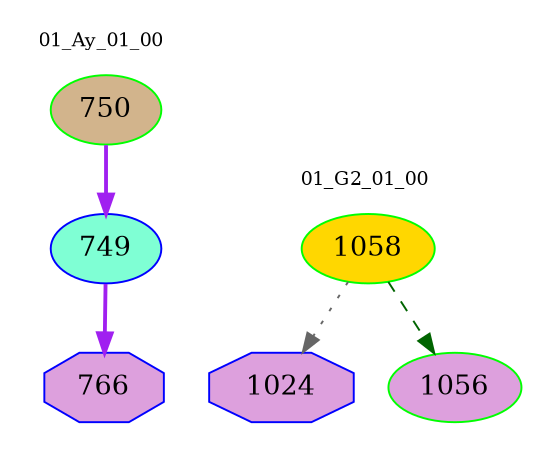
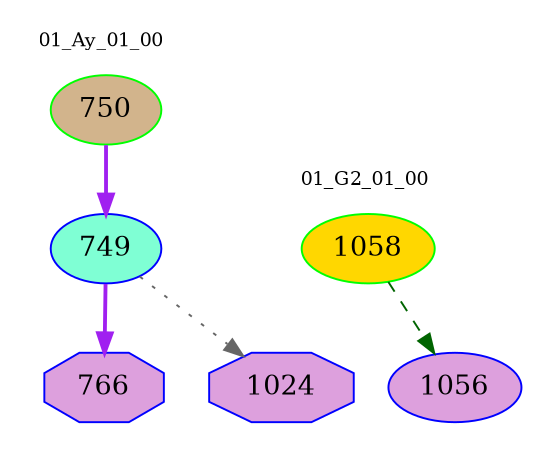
edge "1058" -> "1024": now "749" -> "1024"
node "1056": color green -> blue
